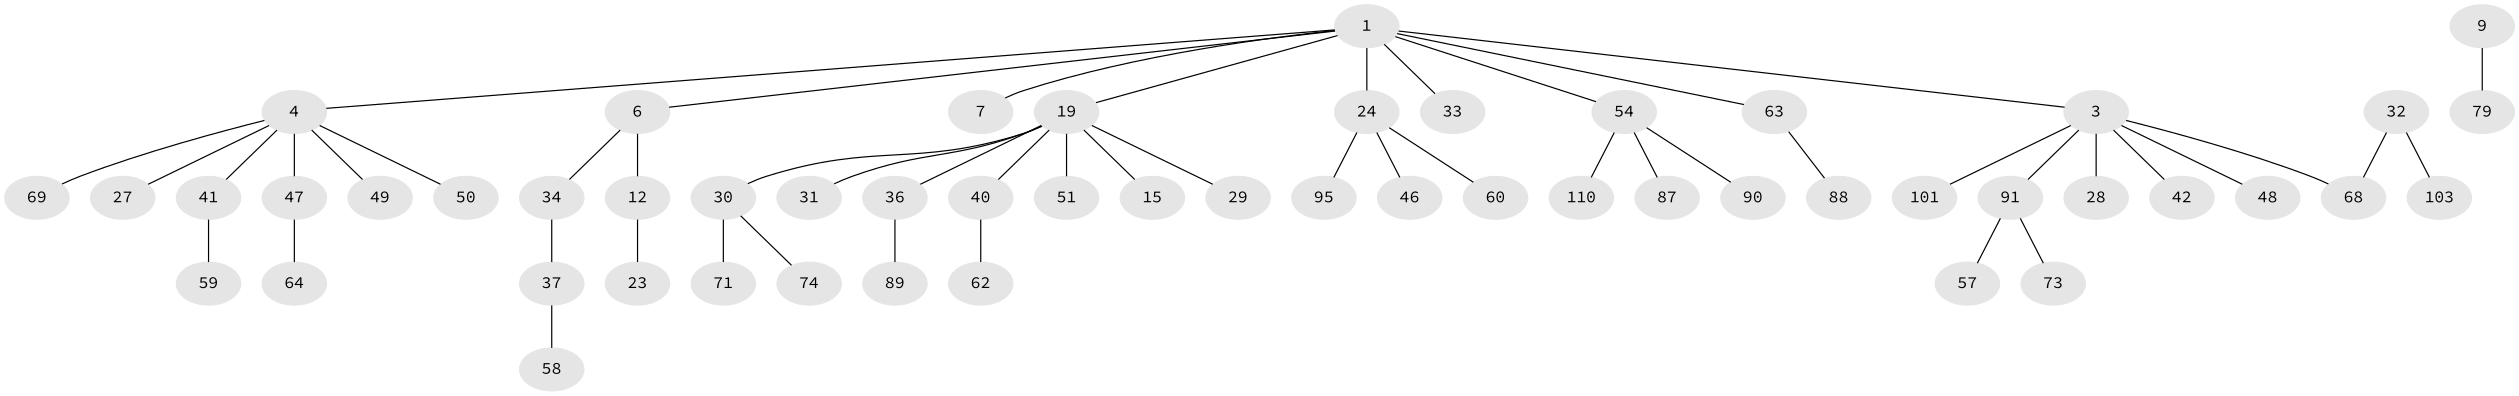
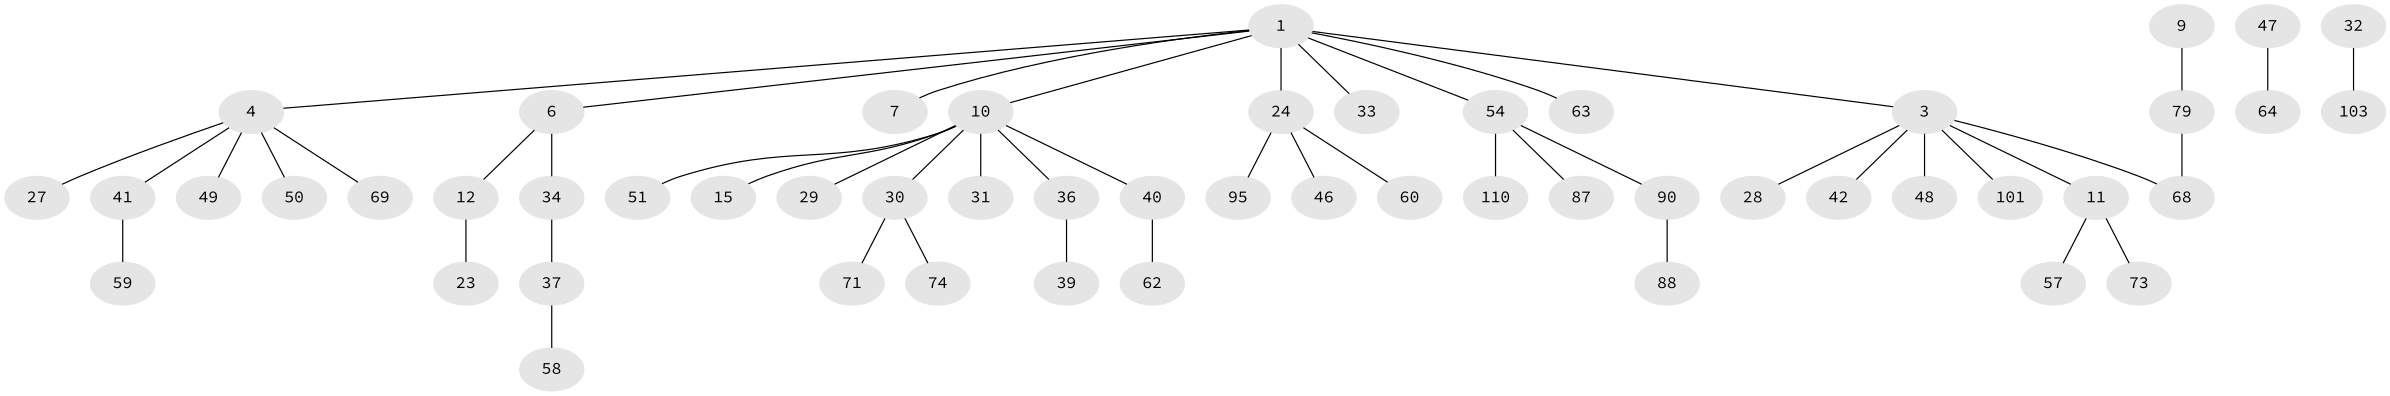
node "19": label "19" -> "10"
edge "4" -- "47": removed
edge "63" -- "88": now "90" -- "88"
edge "32" -- "68": now "79" -- "68"
node "91": label "91" -> "11"
node "89": label "89" -> "39"
